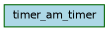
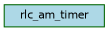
node "timer_am_timer": label "timer_am_timer" -> "rlc_am_timer"
